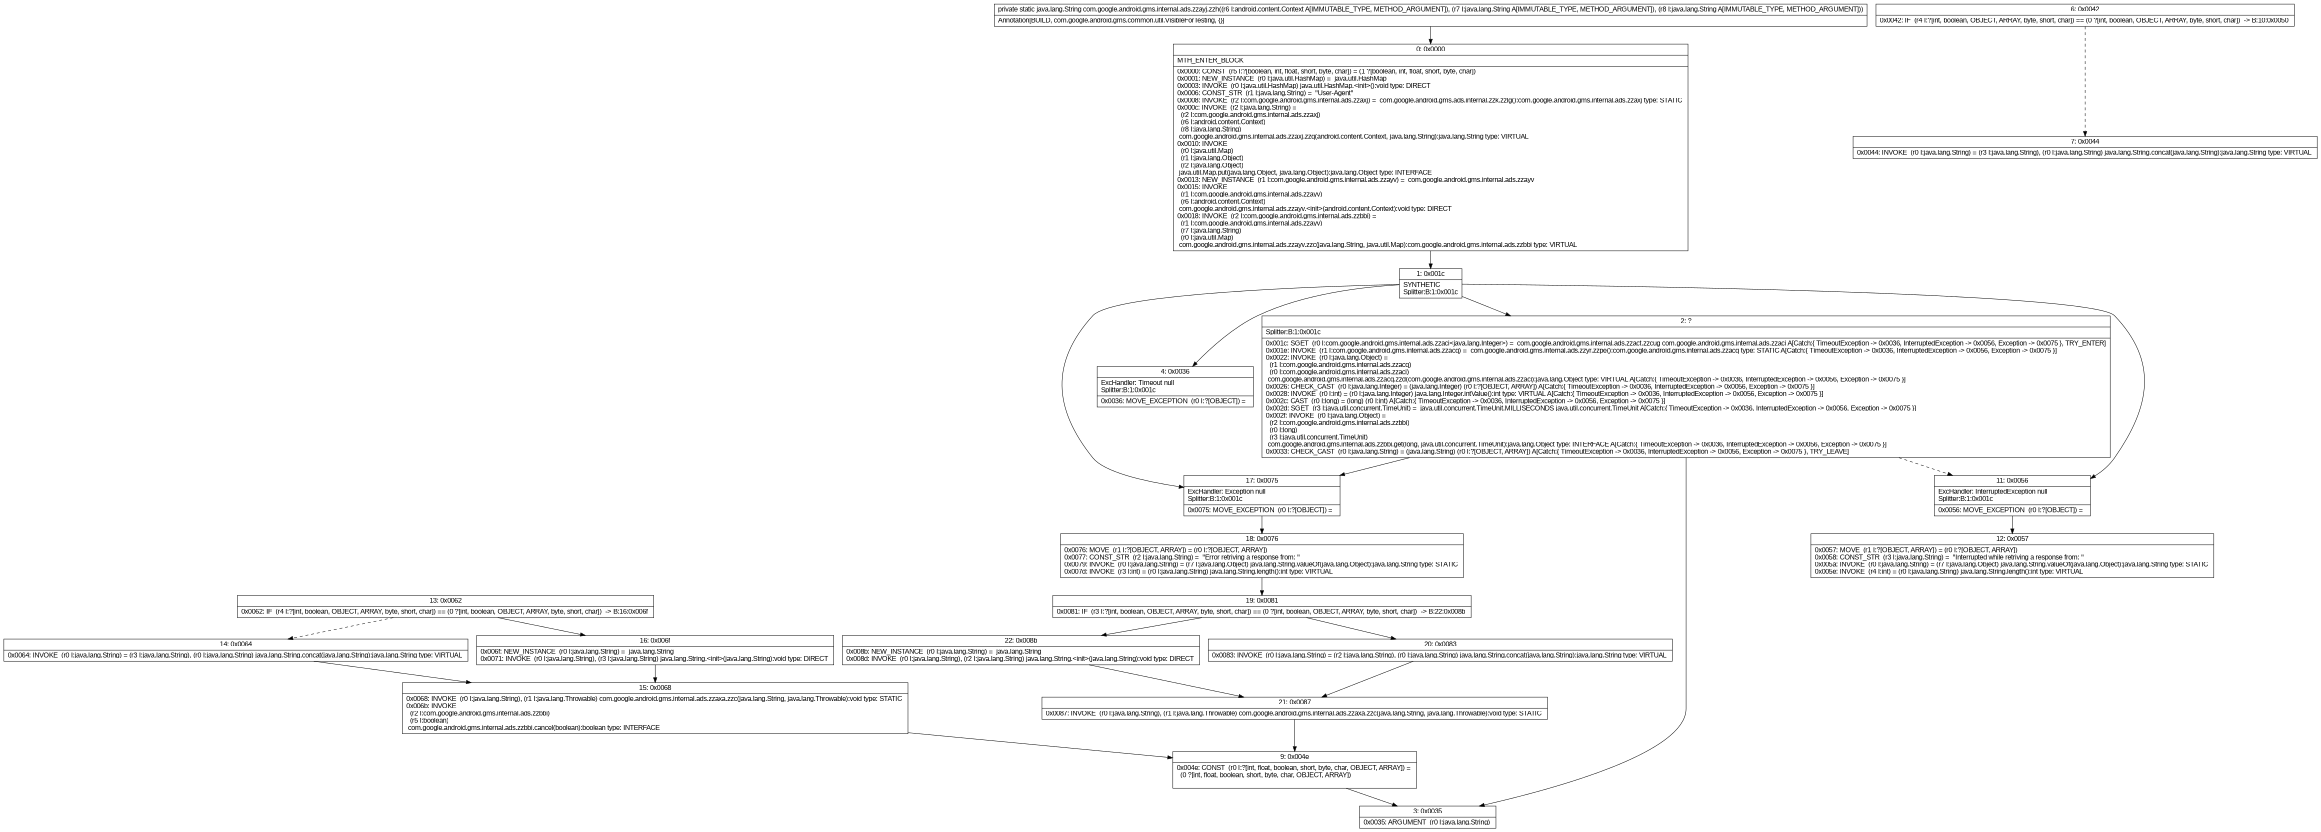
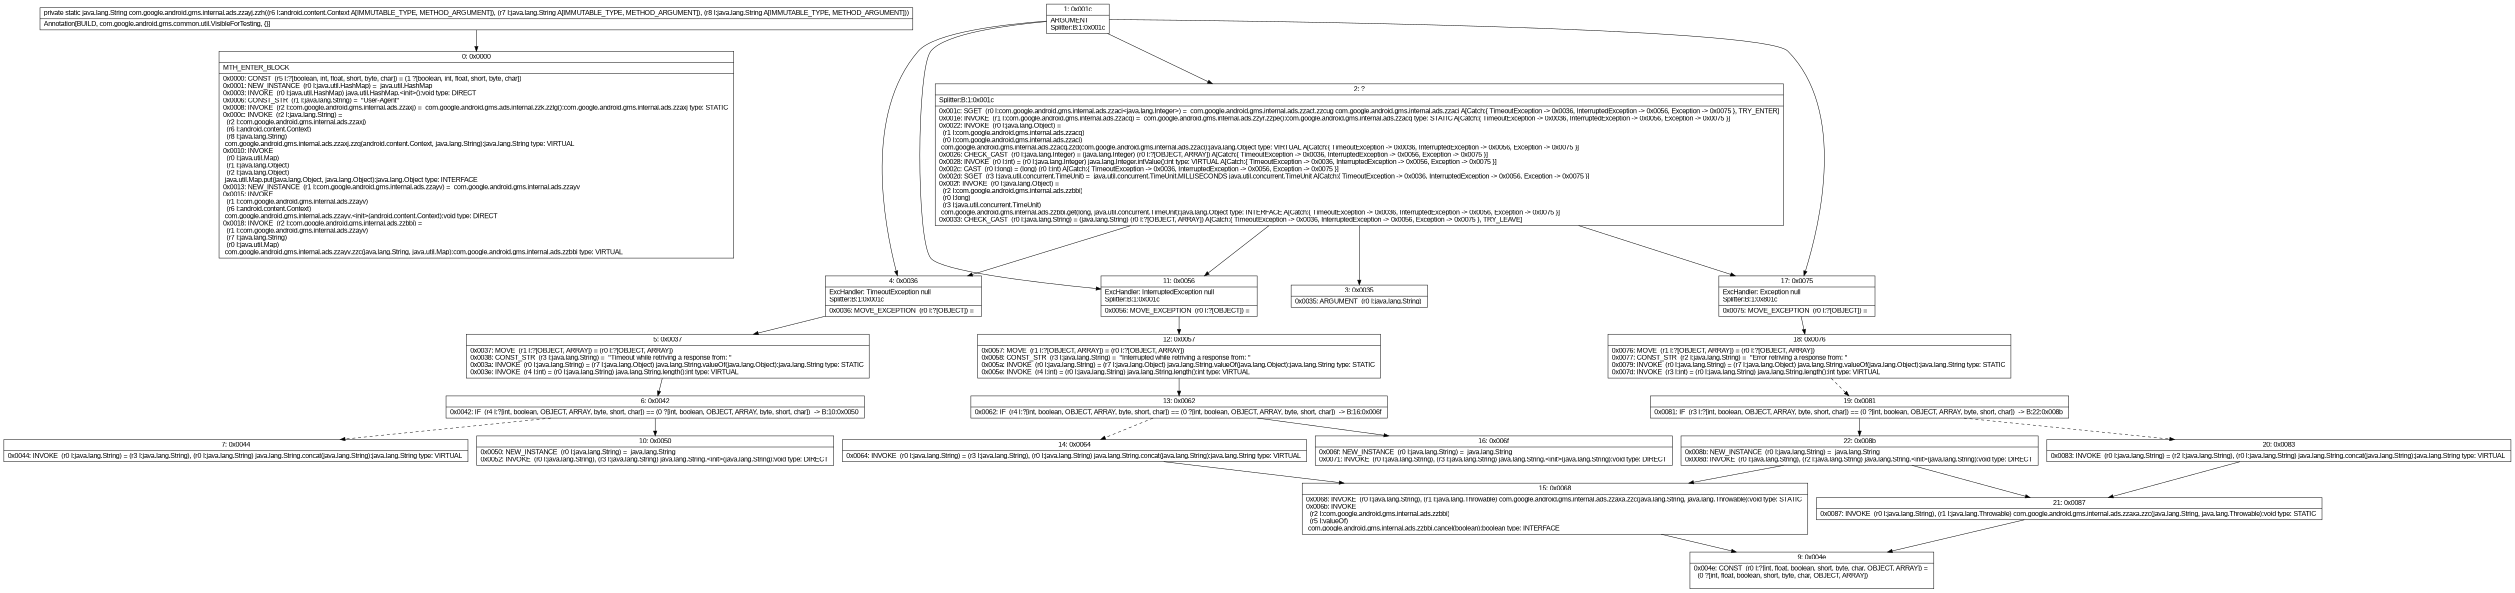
edge "2: ?" -> "4: 0x0036": added
edge "0: 0x0000" -> "1: 0x001c": removed
node "1: 0x001c": text "SYNTHETIC" -> "ARGUMENT"
node "5: 0x0037": added
node "4: 0x0036": text "ExcHandler: Timeout null" -> "ExcHandler: TimeoutException null"
edge "12: 0x0057" -> "13: 0x0062": added
node "10: 0x0050": added
edge "2: ?" -> "11: 0x0056": style dashed -> solid
node "17: 0x0075": text "Splitter:B:1:0x001c" -> "Splitter:B:1:0x801c"
edge "18: 0x0076" -> "19: 0x0081": style solid -> dashed
edge "19: 0x0081" -> "20: 0x0083": style solid -> dashed
edge "16: 0x006f" -> "15: 0x0068": now "22: 0x008b" -> "15: 0x0068"
node "15: 0x0068": text "(r5 I:boolean)" -> "(r5 I:valueOf)"
edge "9: 0x004e" -> "3: 0x0035": removed
